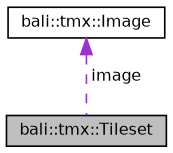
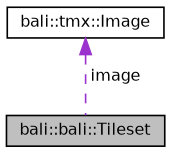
node "bali::tmx::Tileset": label "bali::tmx::Tileset" -> "bali::bali::Tileset"
